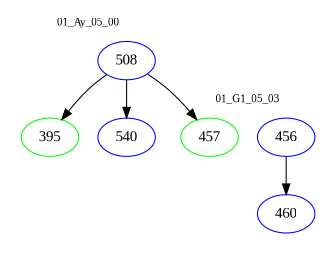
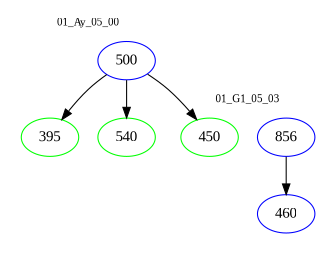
node "508": label "508" -> "500"
node "540": color blue -> green
node "457": label "457" -> "450"
node "456": label "456" -> "856"
